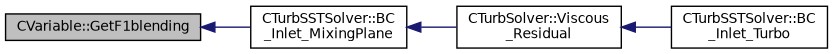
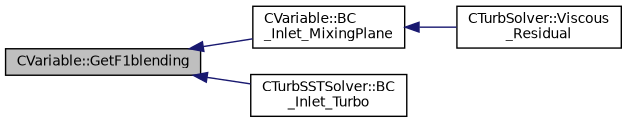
node "CTurbSSTSolver::BC _Inlet_MixingPlane": label "CTurbSSTSolver::BC _Inlet_MixingPlane" -> "CVariable::BC _Inlet_MixingPlane"
edge "CTurbSSTSolver::BC _Inlet_Turbo" -> "CTurbSolver::Viscous _Residual": now "CTurbSSTSolver::BC _Inlet_Turbo" -> "CVariable::GetF1blending"
